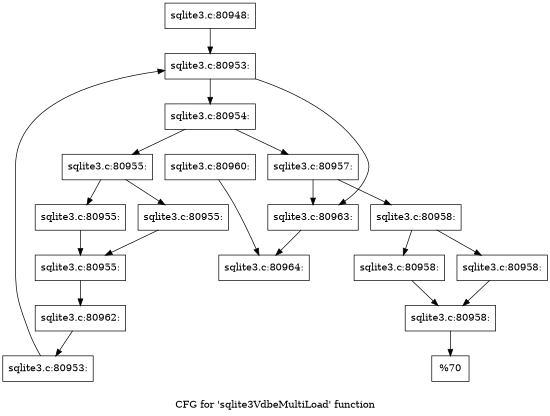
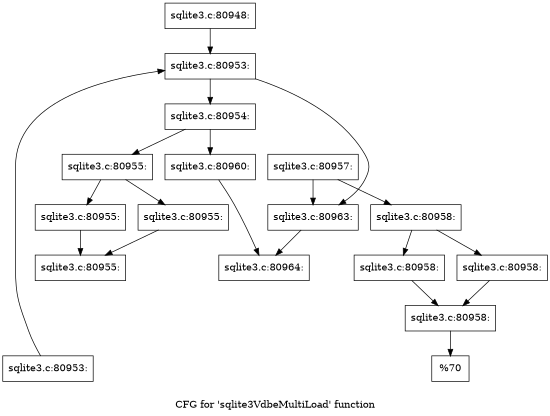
edge "sqlite3.c:80954:" -> "sqlite3.c:80957:": now "sqlite3.c:80954:" -> "sqlite3.c:80960:"
node "sqlite3.c:80962:": removed
